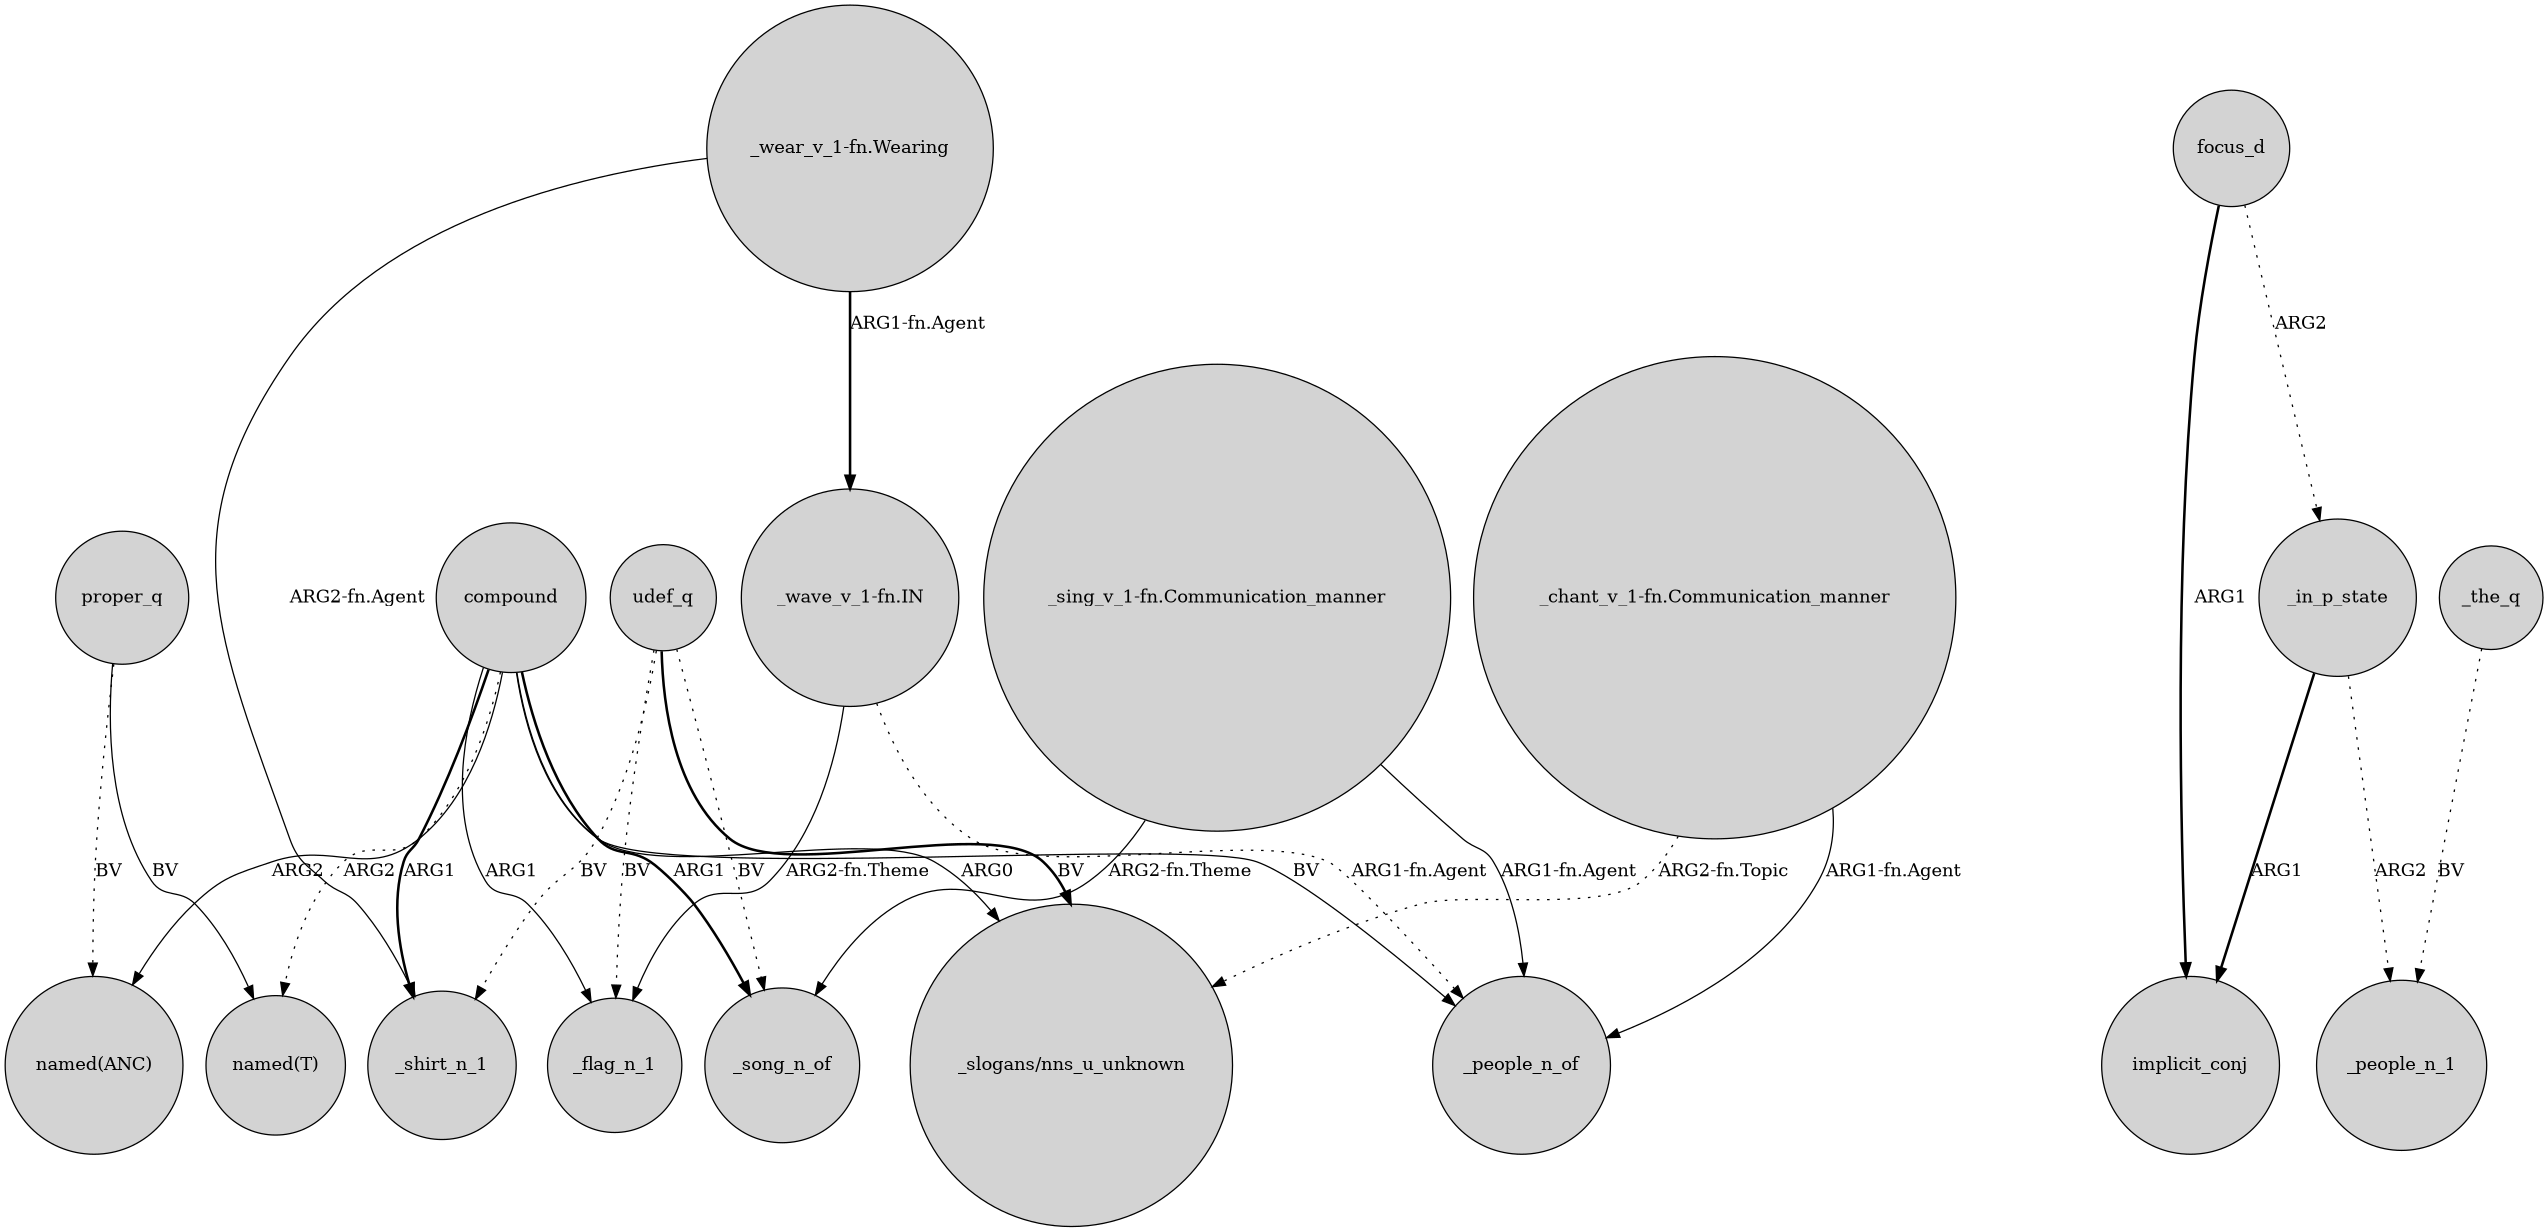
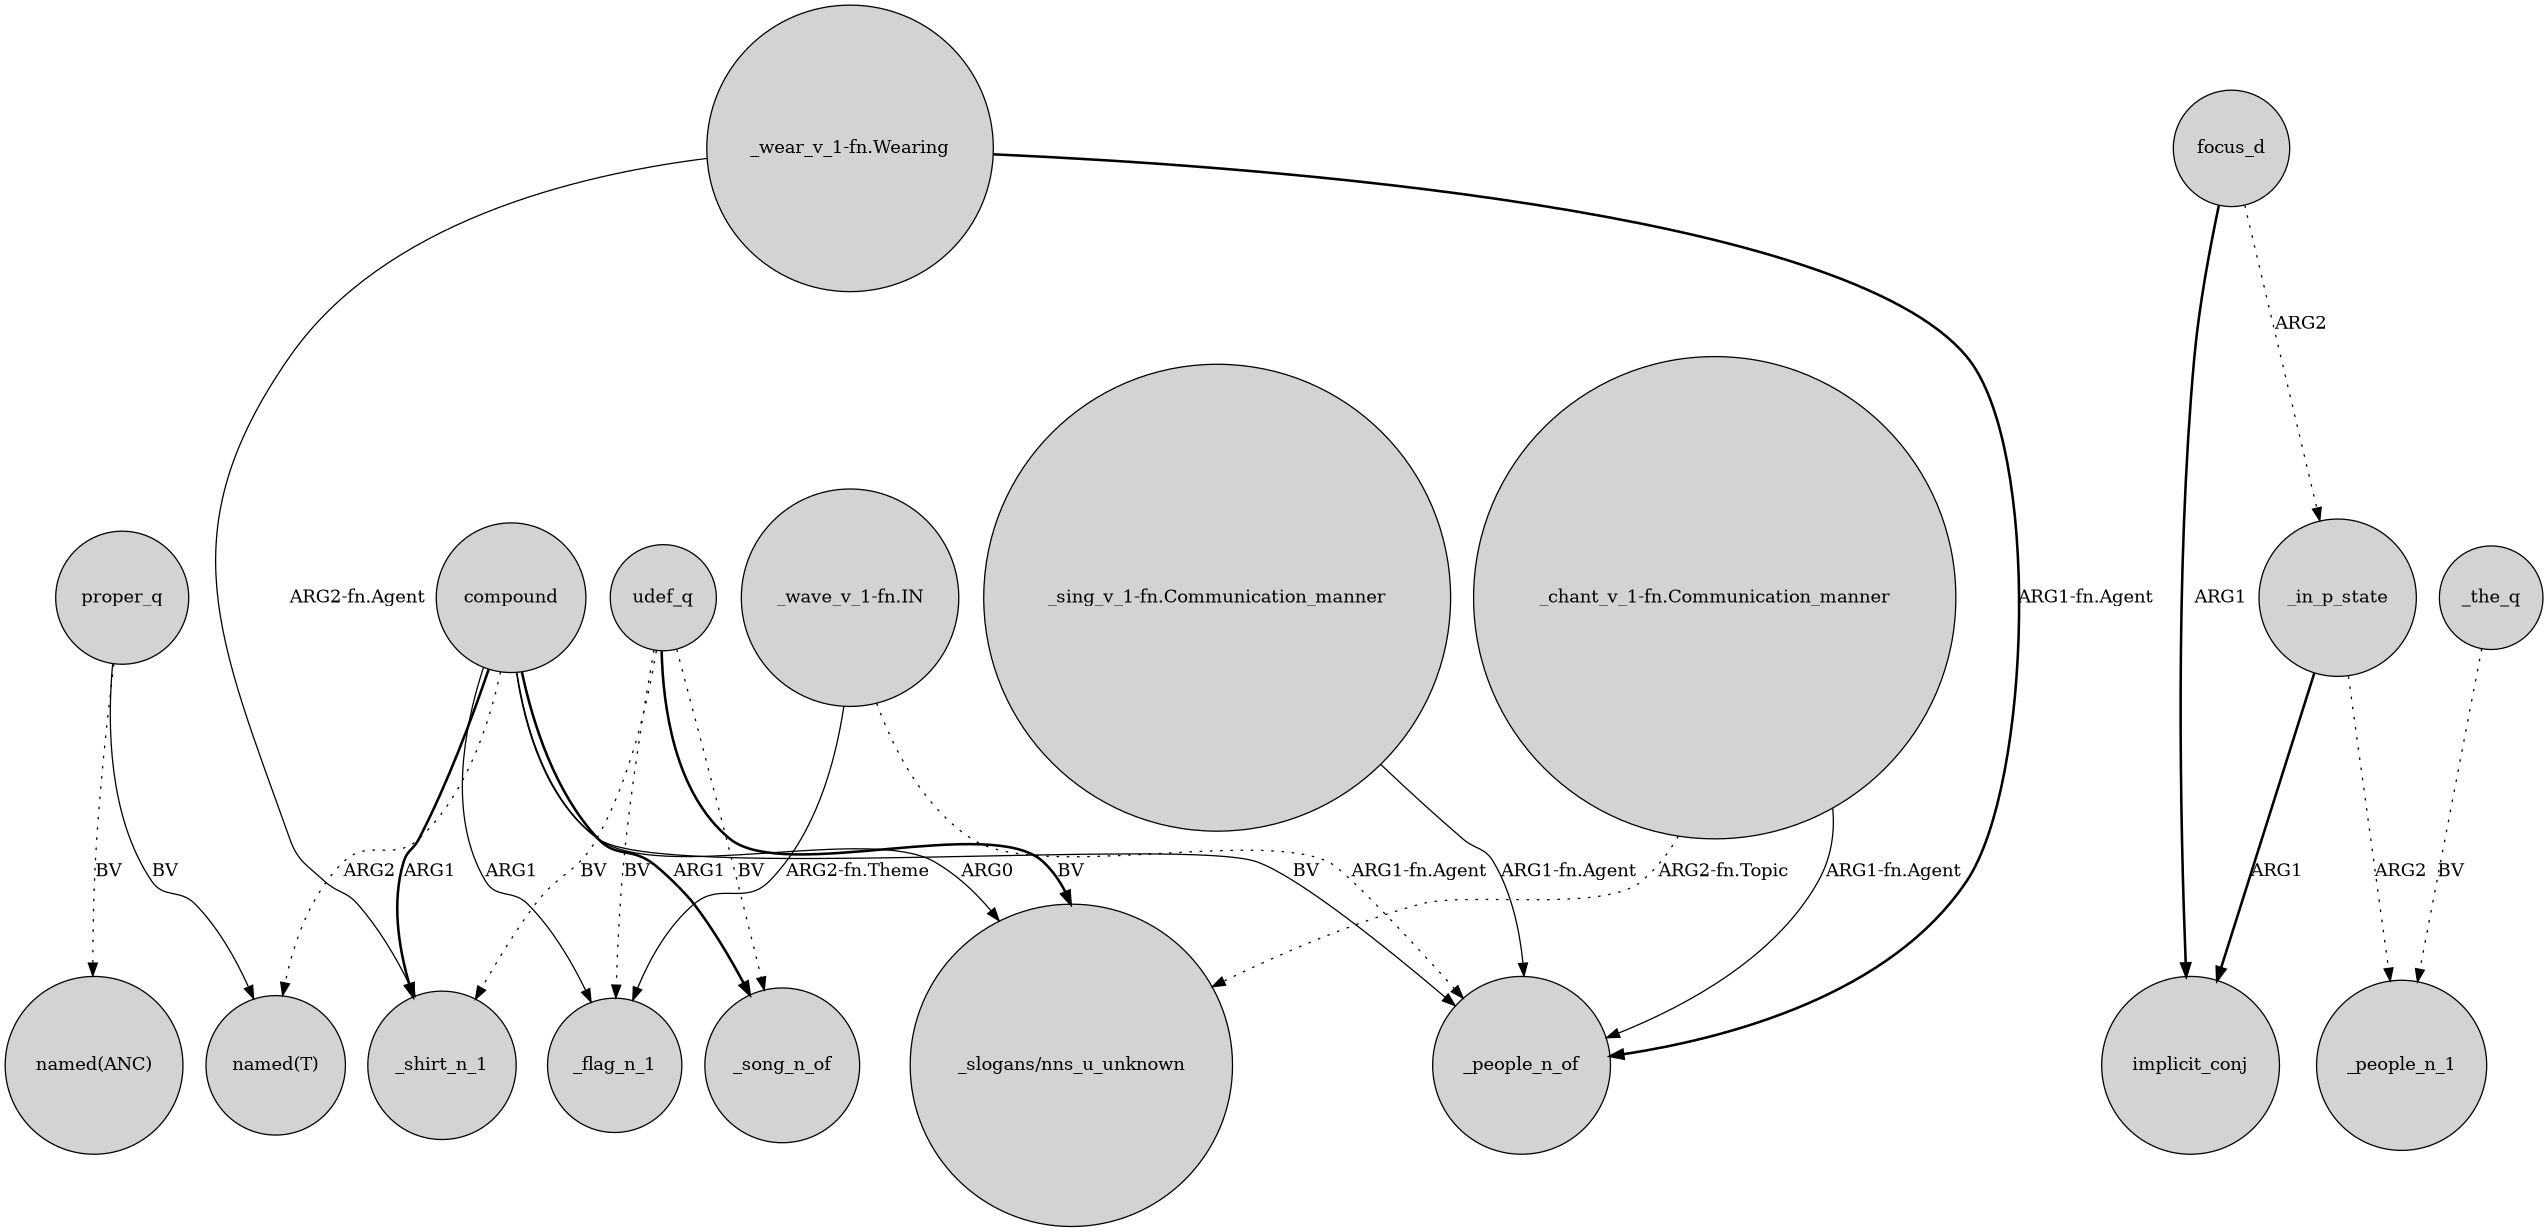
edge "_wear_v_1-fn.Wearing" -> "_wave_v_1-fn.IN": now "_wear_v_1-fn.Wearing" -> "_people_n_of"
edge "compound" -> "named(ANC)": removed, label "ARG2"
edge "_sing_v_1-fn.Communication_manner" -> "_song_n_of": removed, label "ARG2-fn.Theme"
